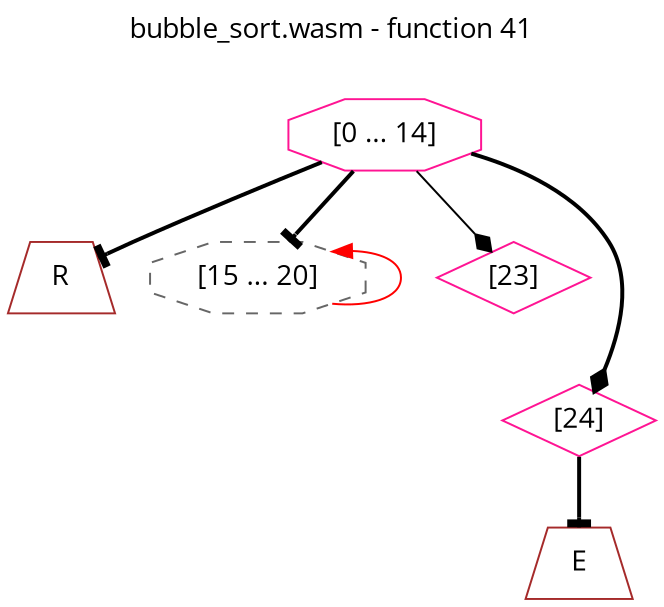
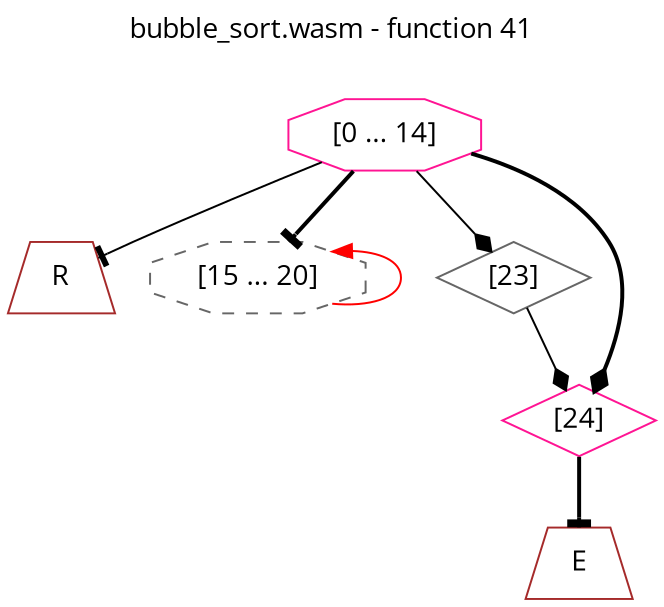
edge "[0 ... 14]" -> "R": style bold -> solid
node "[23]": color deeppink -> gray40
edge "[23]" -> "[24]": added
